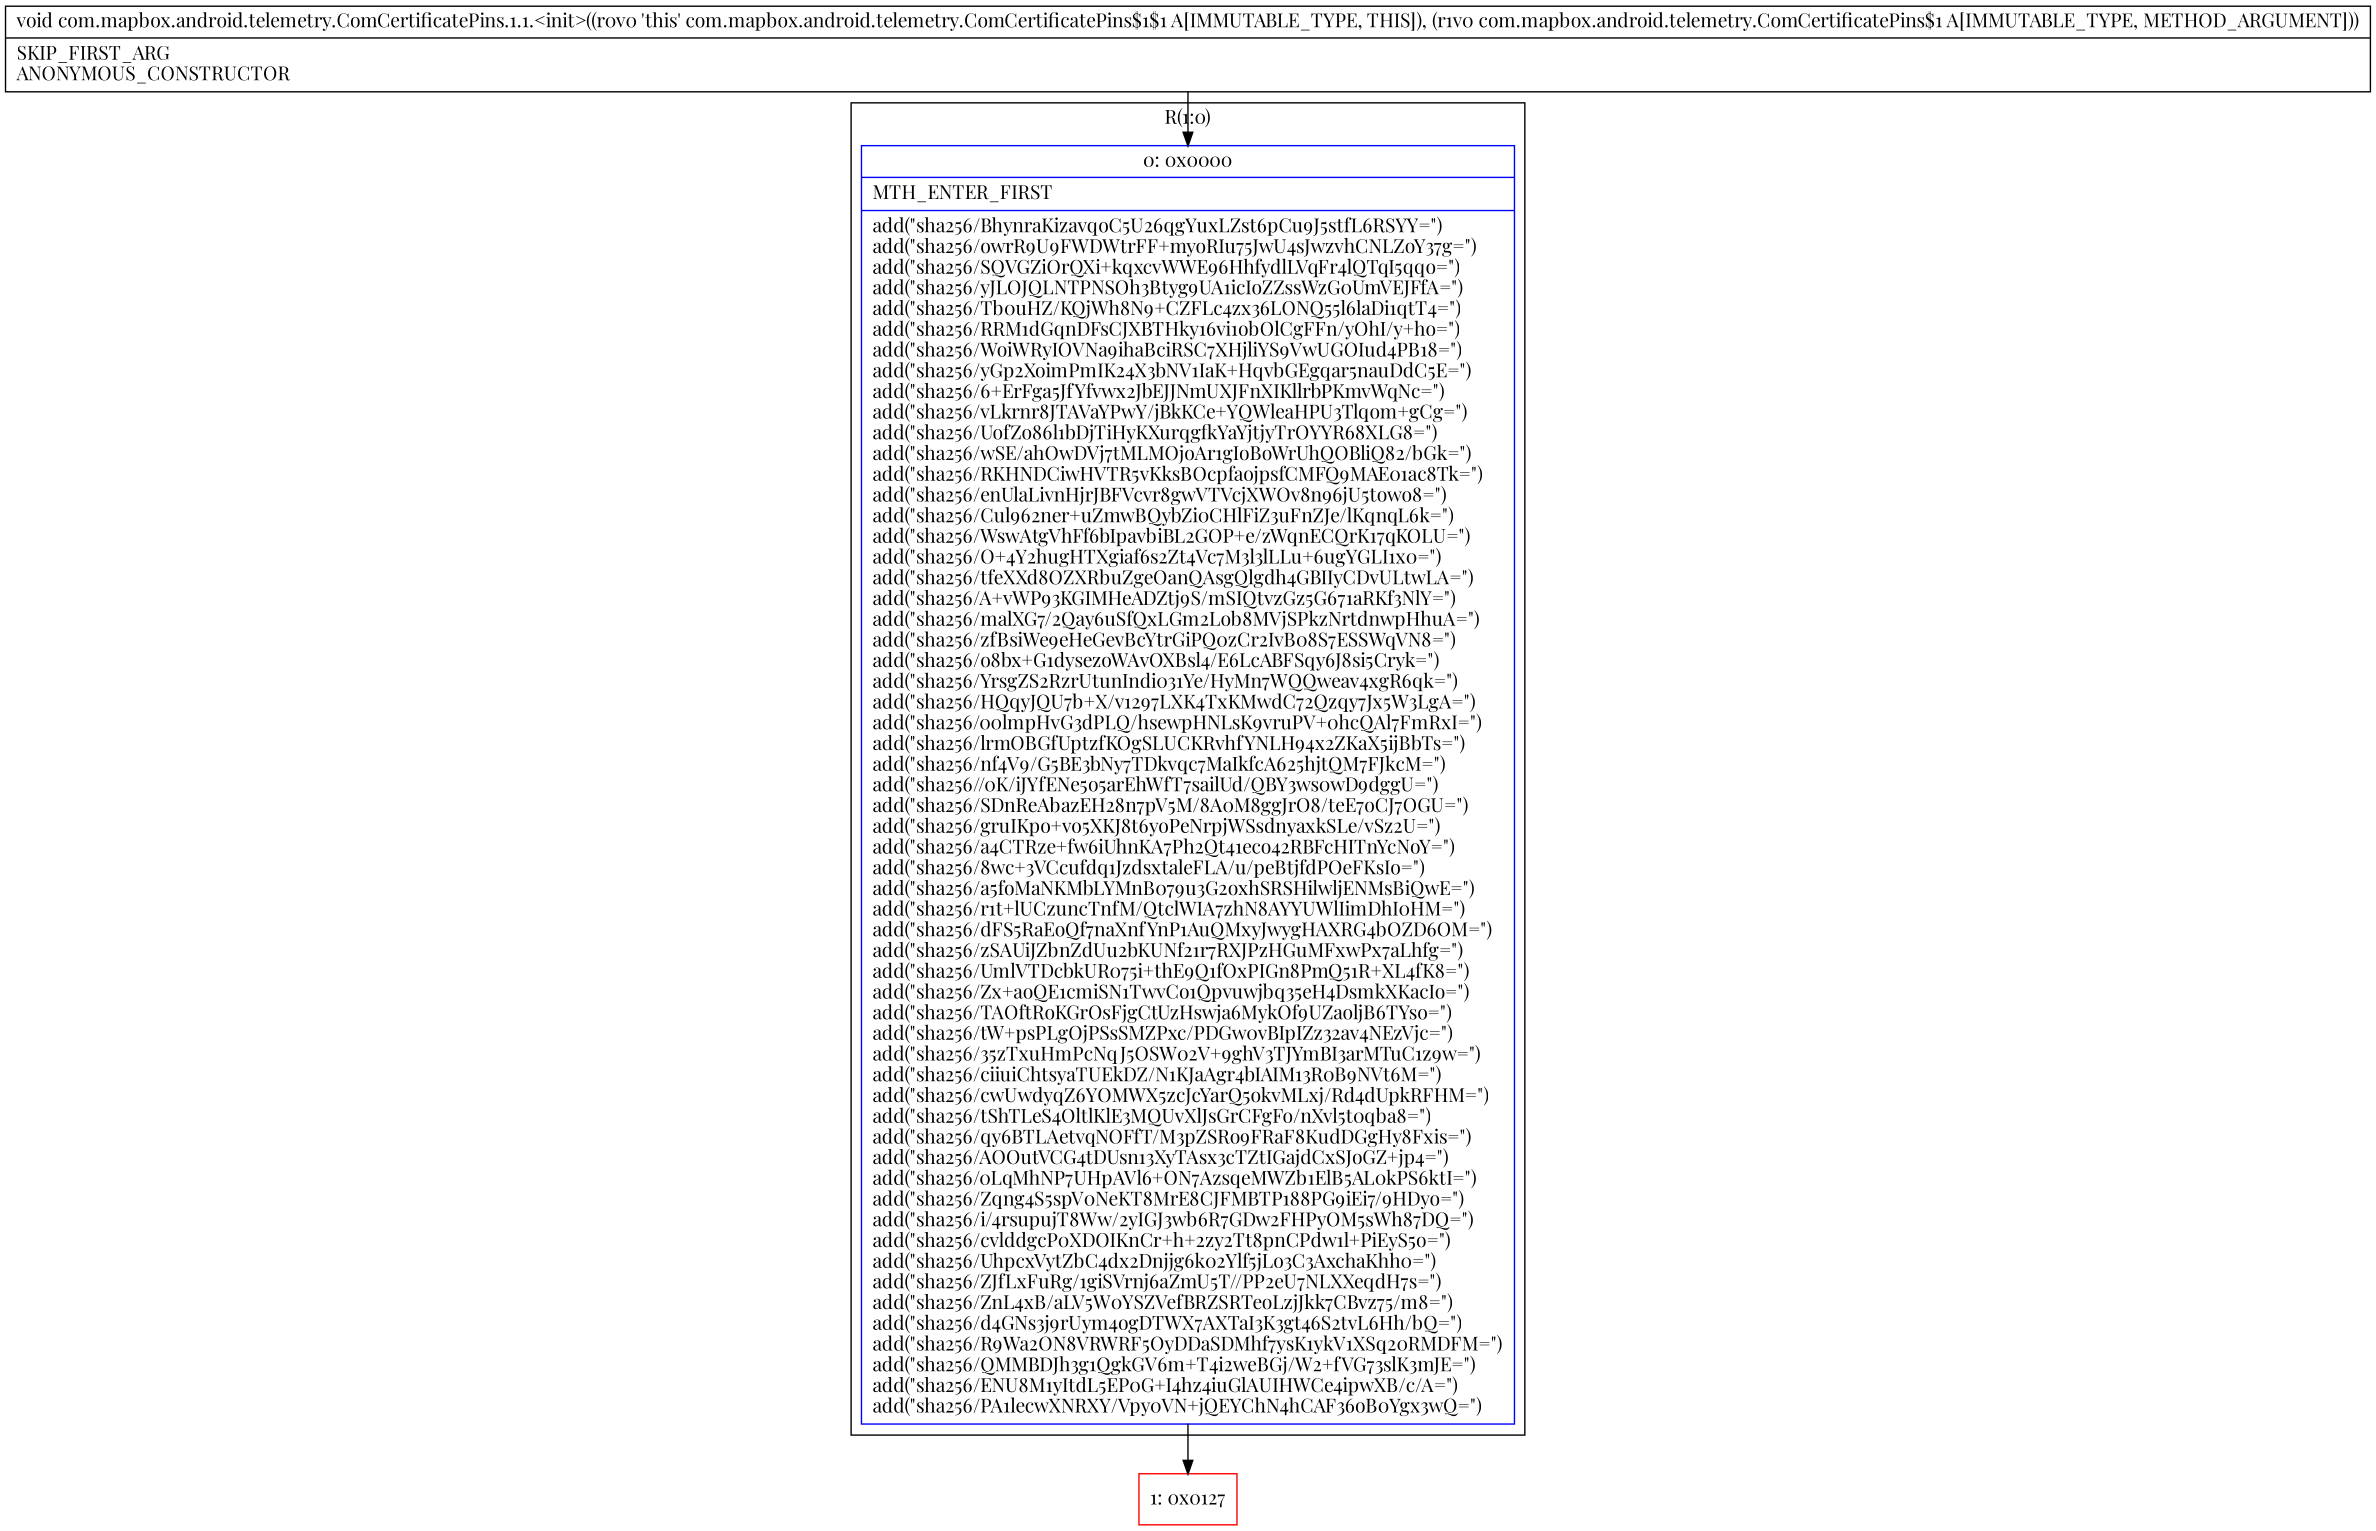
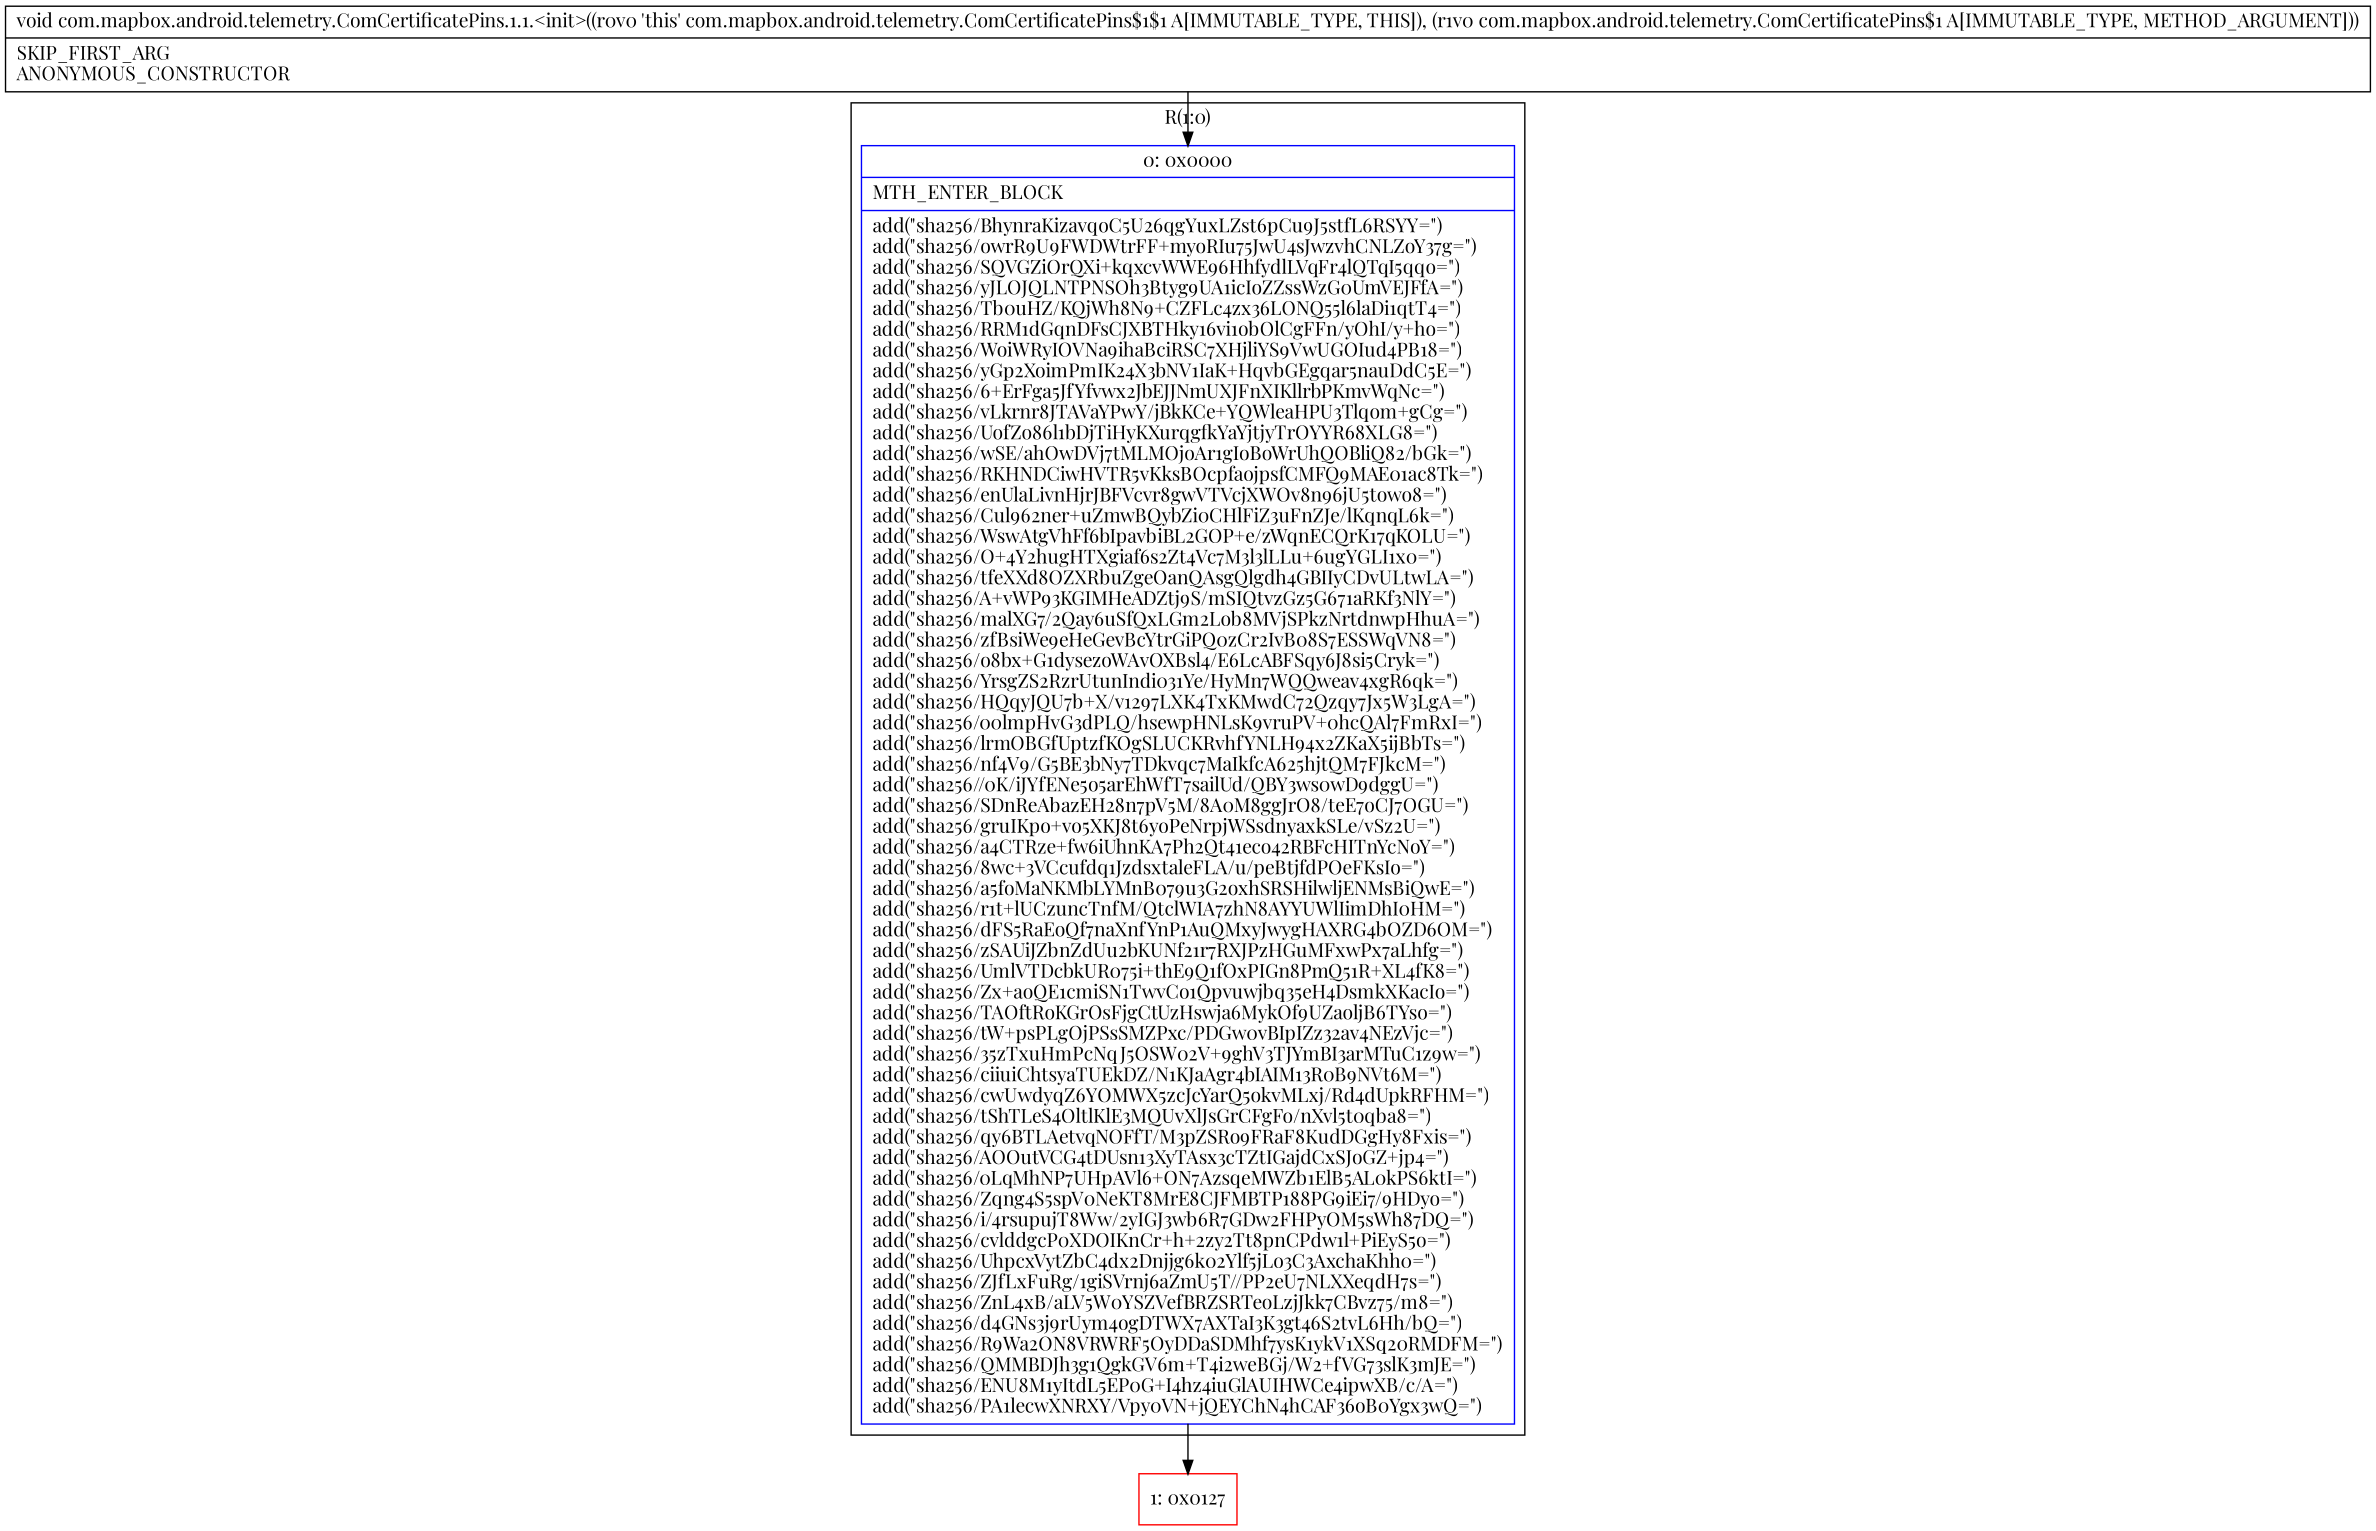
node "0: 0x0000": text "MTH_ENTER_FIRST" -> "MTH_ENTER_BLOCK"
